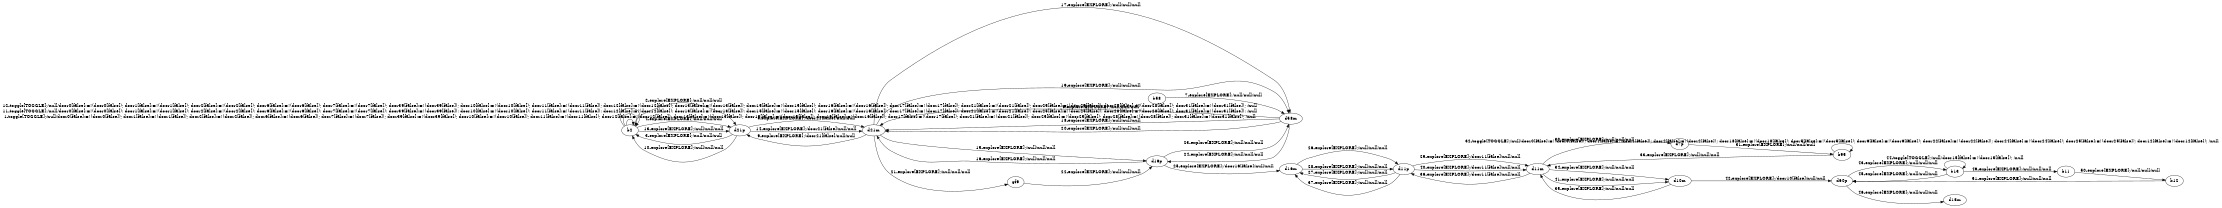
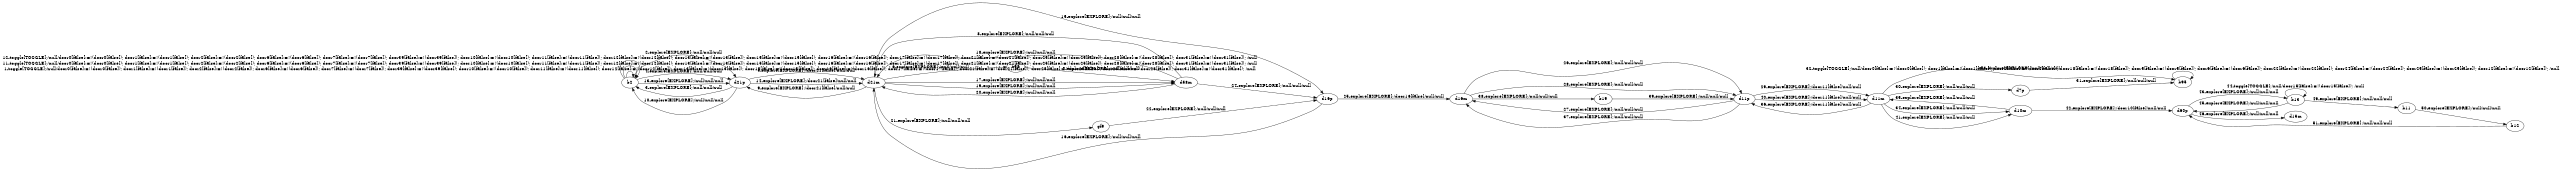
edge "d21m" -> "b58": added, label "6-explore[EXPLORE];/null/null/null"
node "b19": added
edge "d16p" -> "d58m": removed, label "23-explore[EXPLORE];/null/null/null"
edge "b95" -> "d11m": reversed
